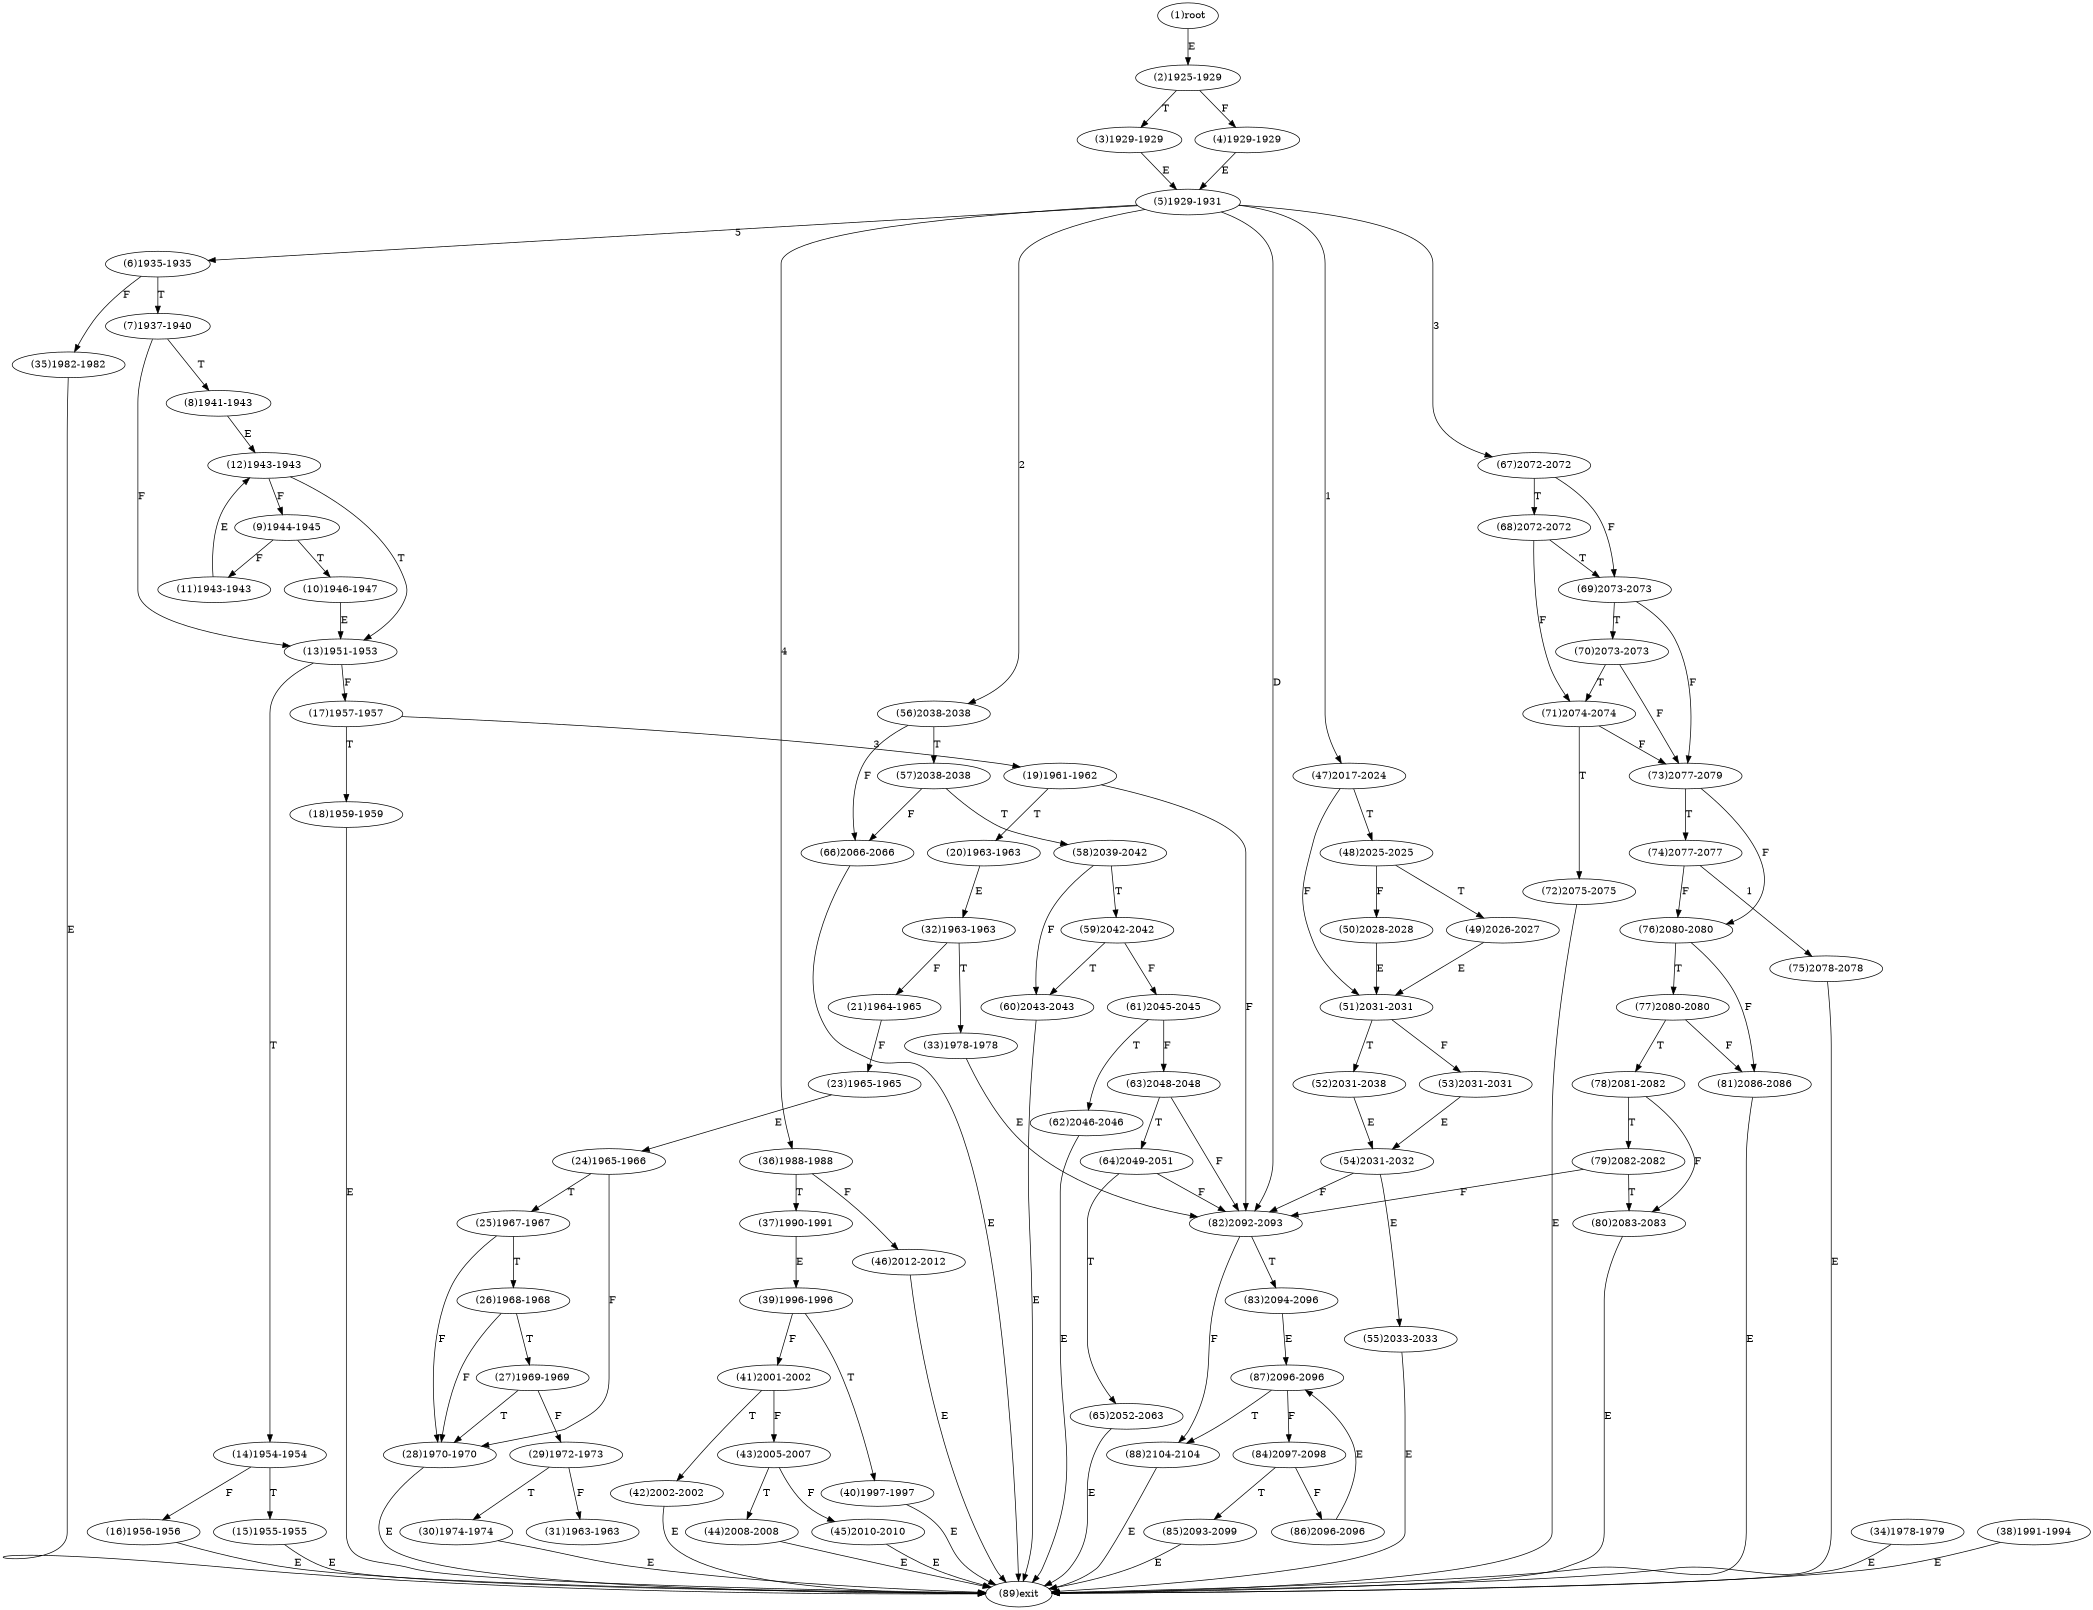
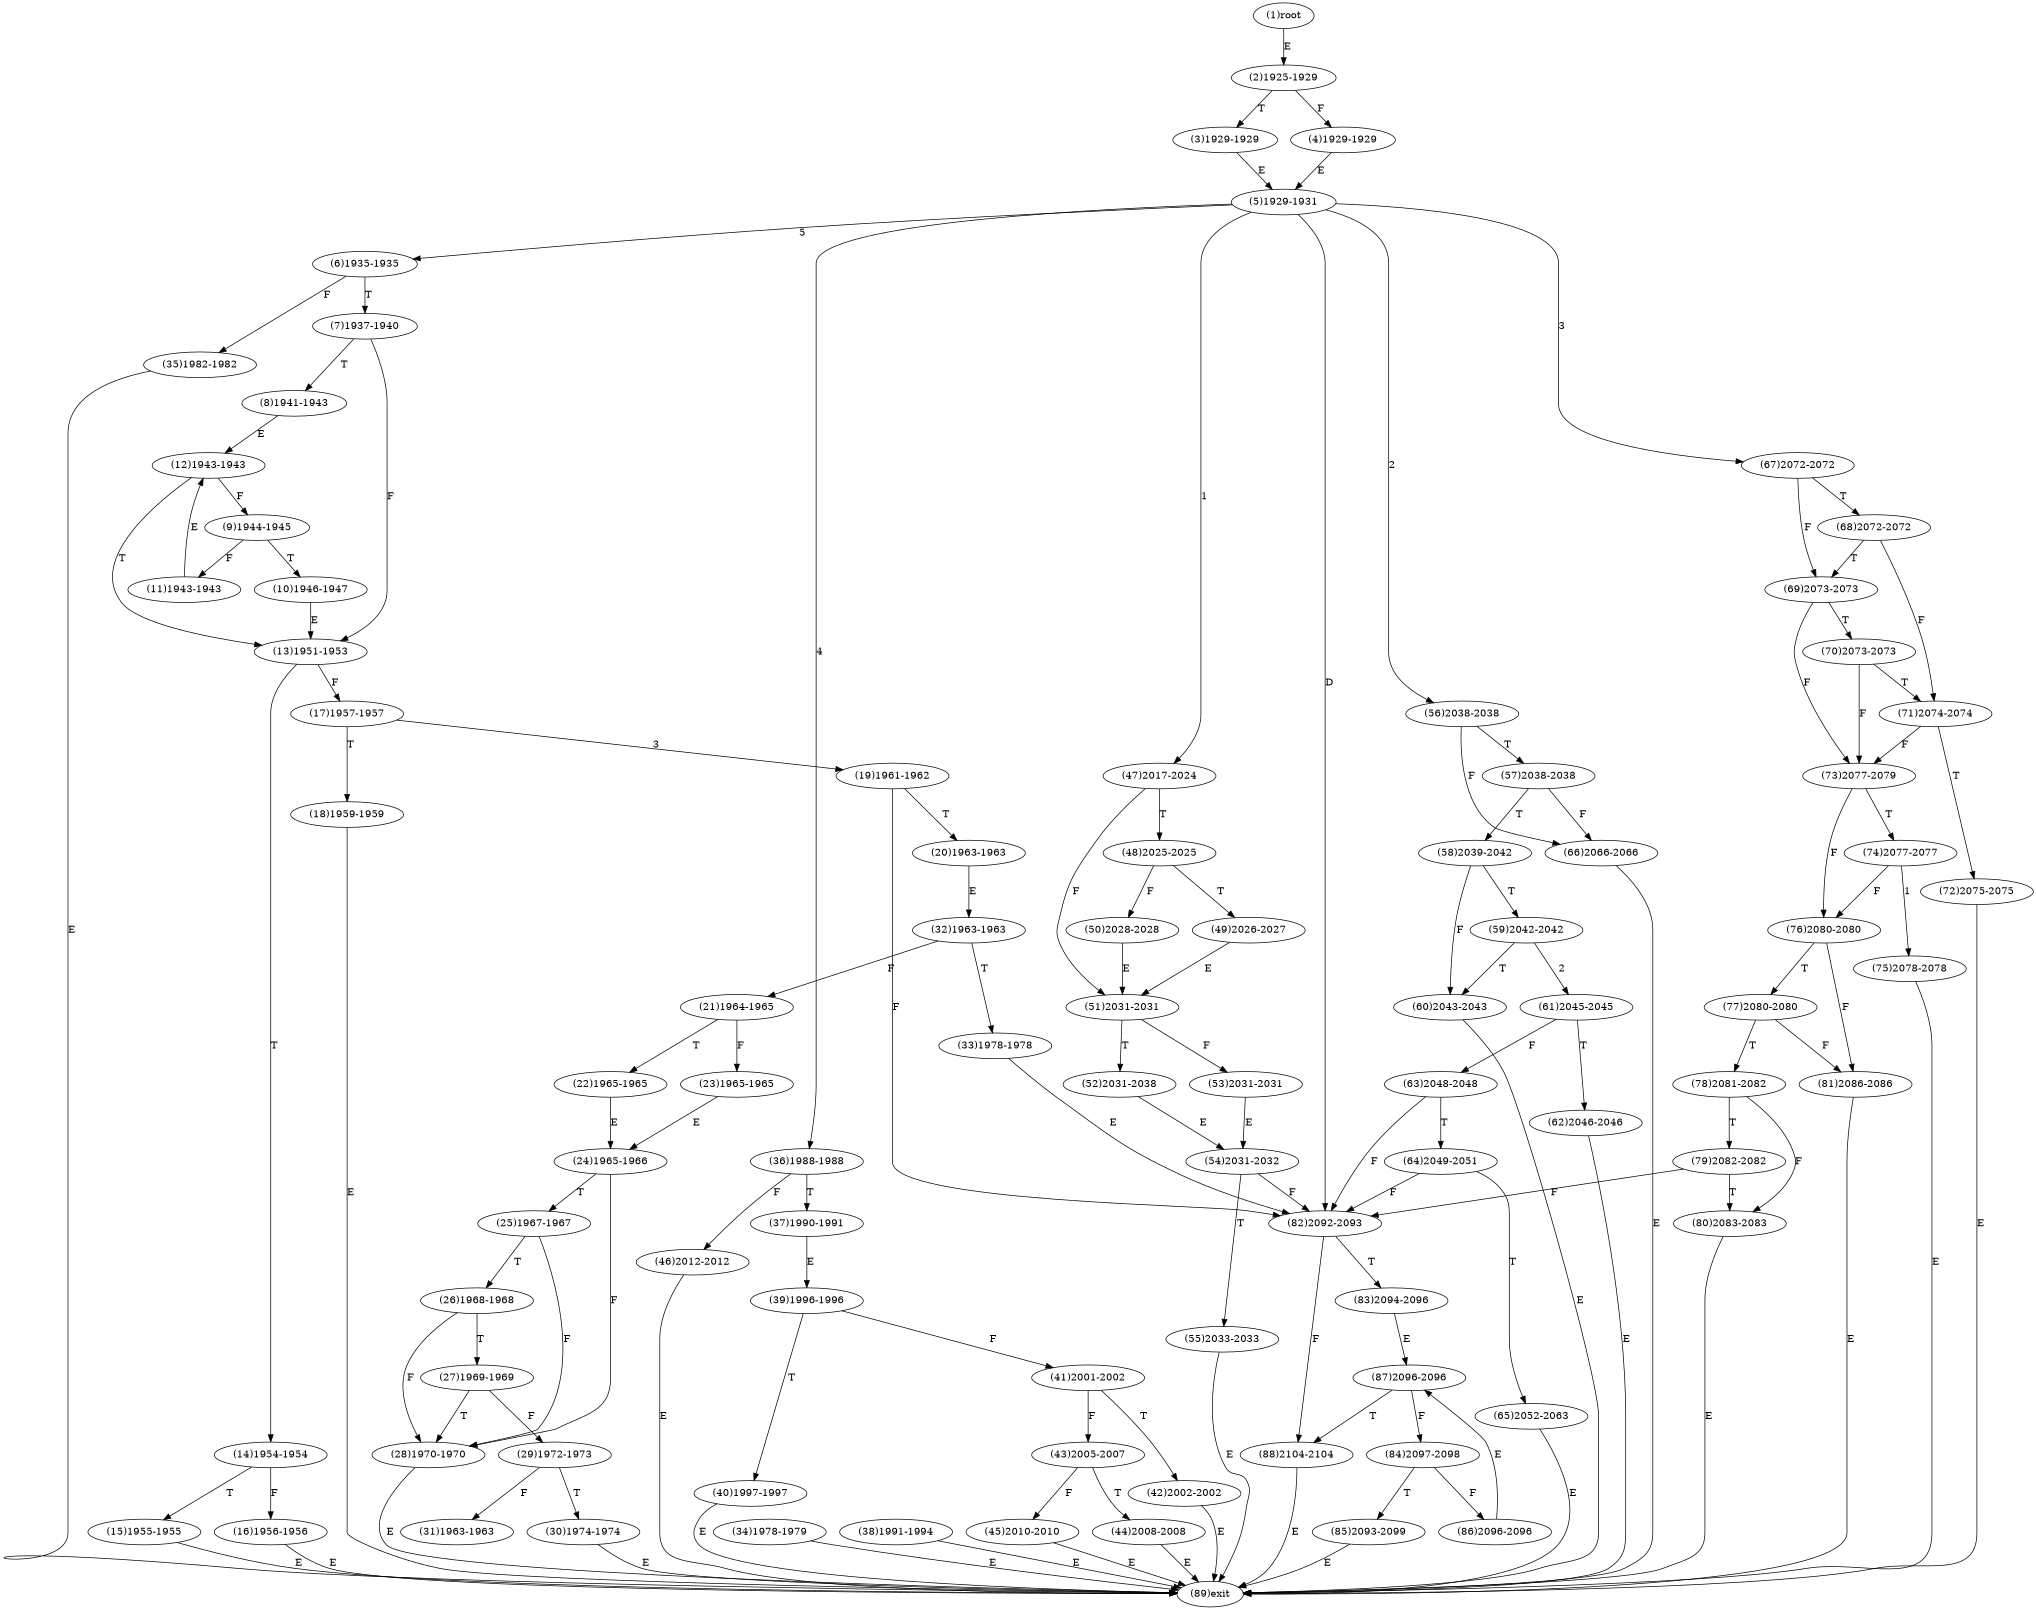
edge "(59)2042-2042" -> "(61)2045-2045": label "F" -> "2"
node "(22)1965-1965": added
edge "(54)2031-2032" -> "(55)2033-2033": label "E" -> "T"
